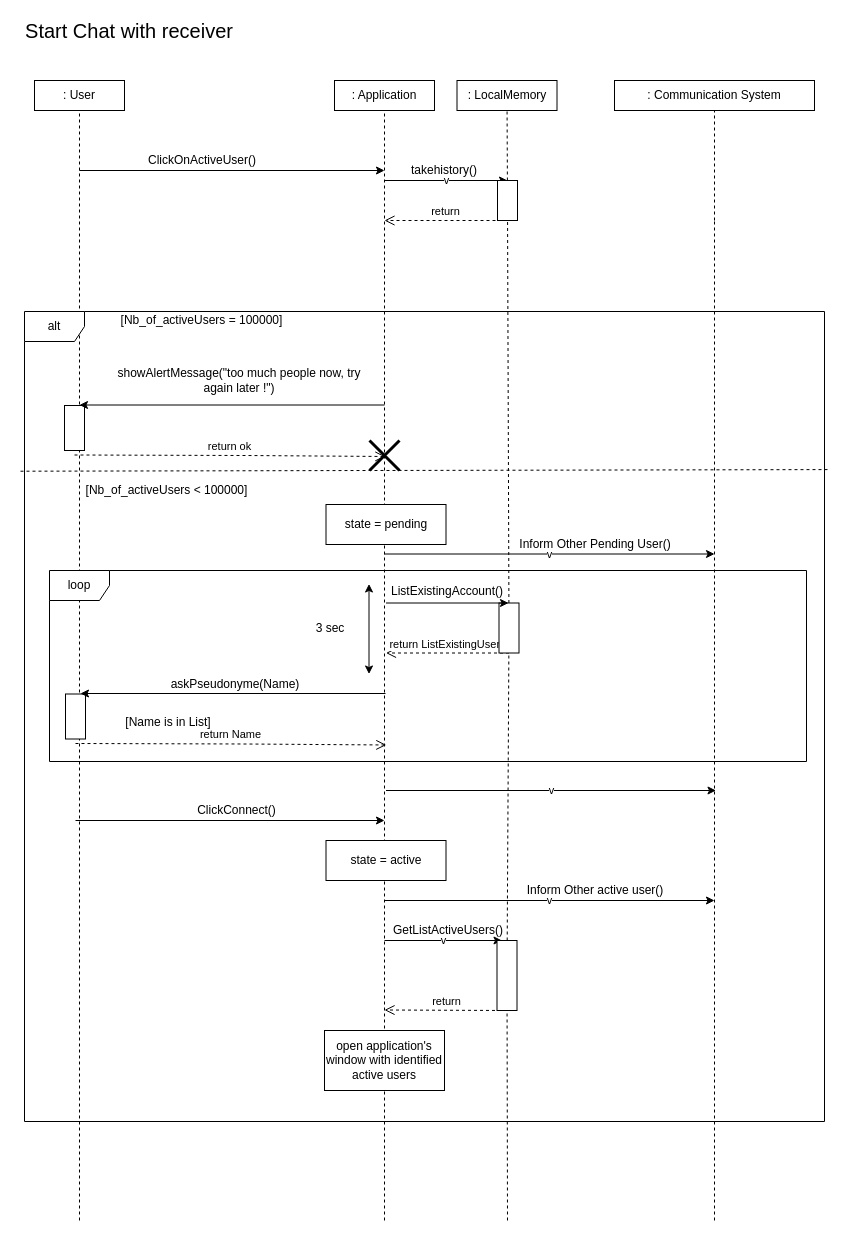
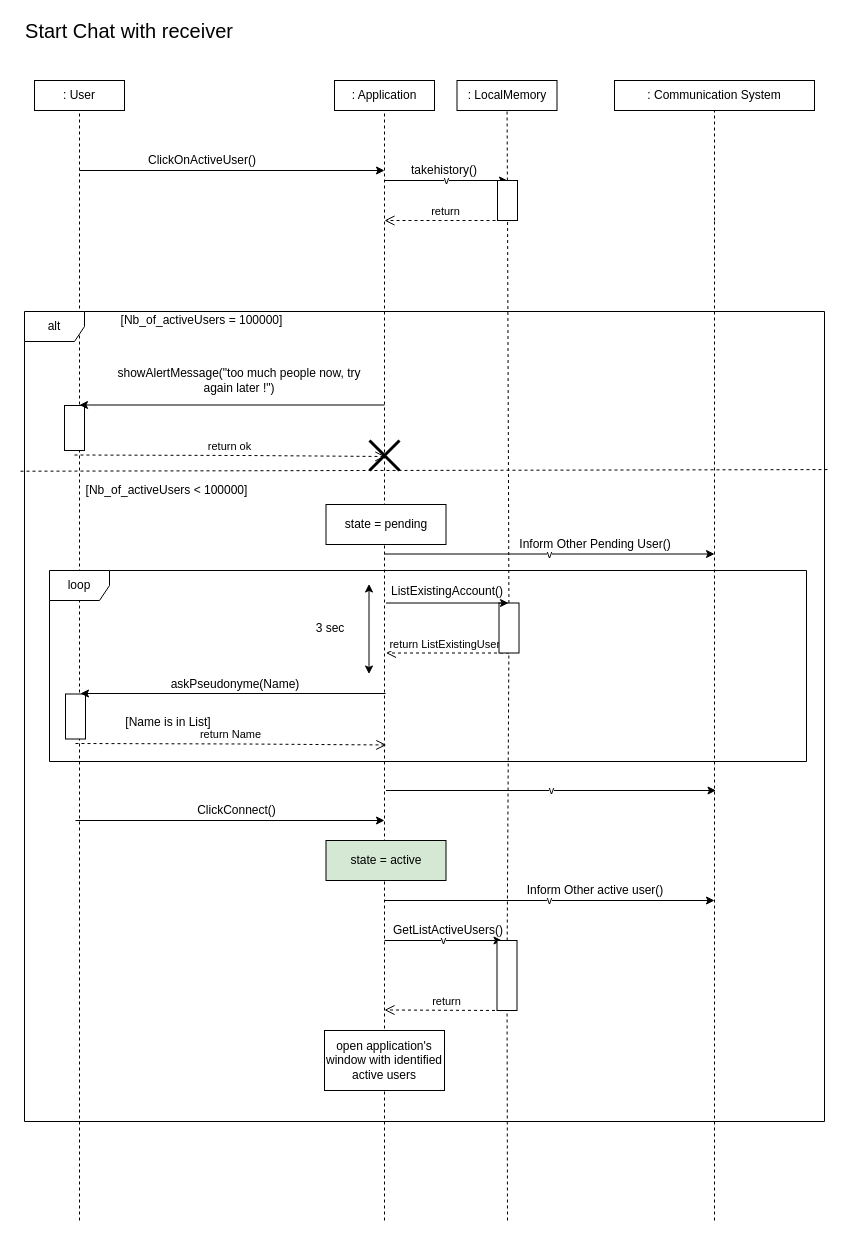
node "state = active": fillcolor #ffffff -> #d5e8d4
